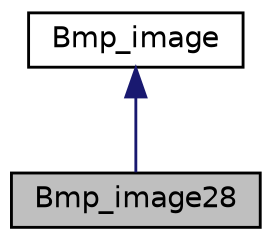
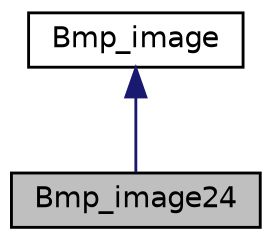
node "Bmp_image28": label "Bmp_image28" -> "Bmp_image24"
